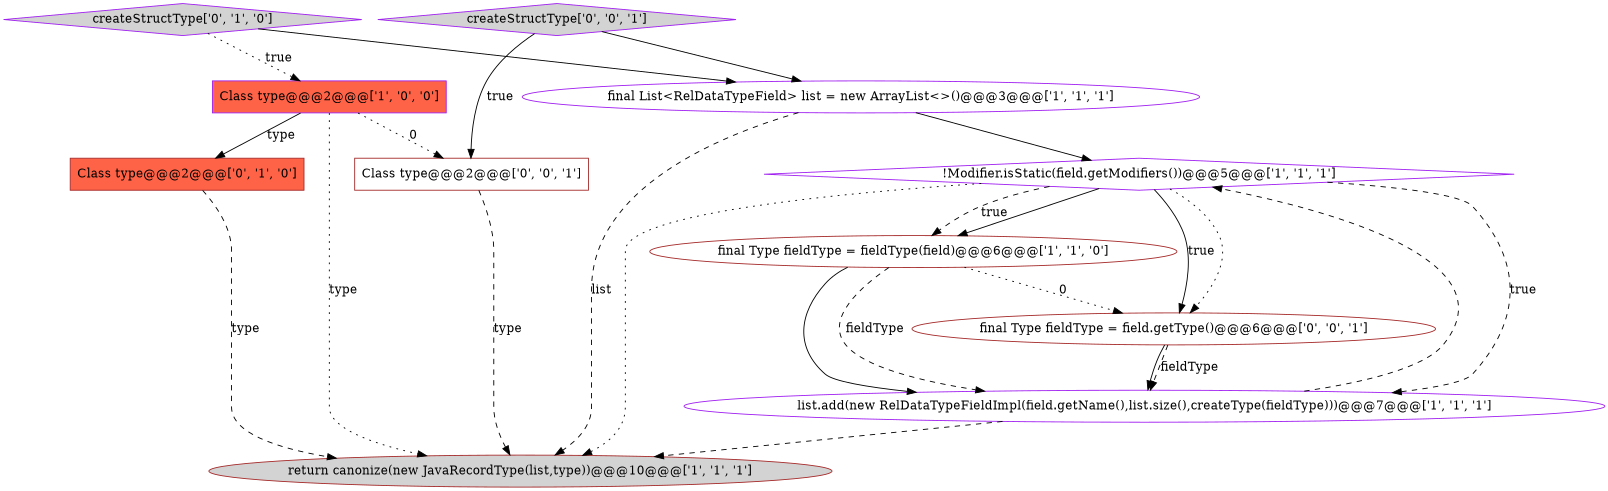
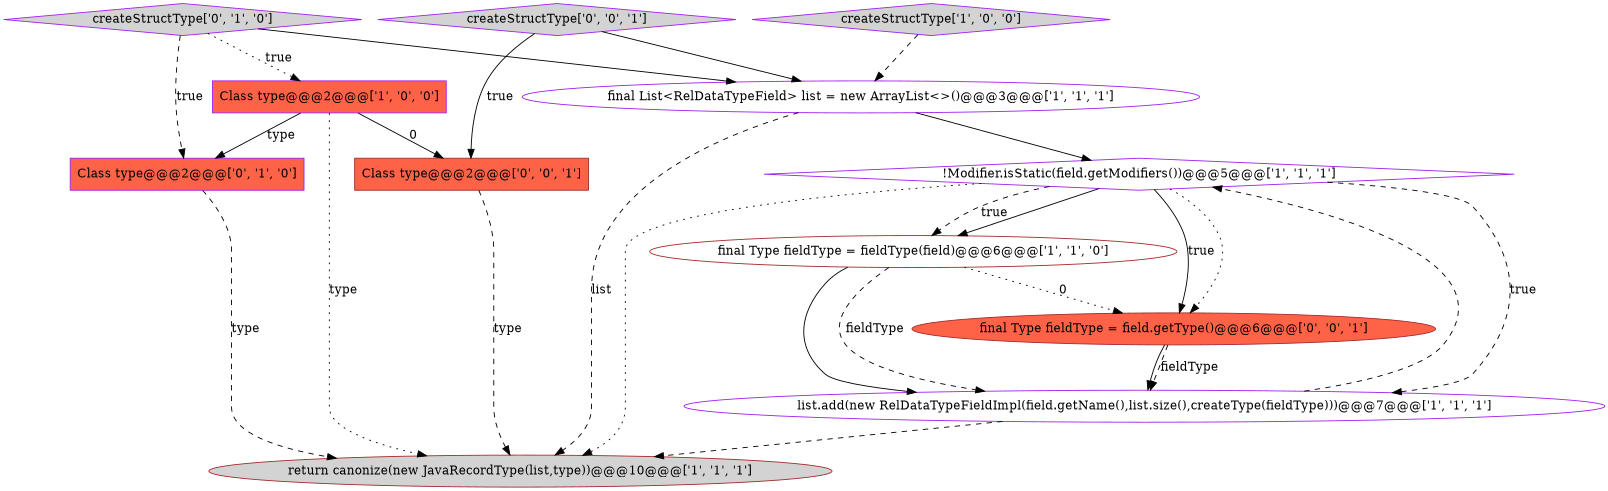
node "createStructType['1', '0', '0']": added
edge "createStructType['0', '1', '0']" -> "Class type@@@2@@@['0', '1', '0']": added, label "true"
edge "Class type@@@2@@@['1', '0', '0']" -> "Class type@@@2@@@['0', '0', '1']": style dotted -> solid
node "Class type@@@2@@@['0', '1', '0']": color brown -> purple
node "Class type@@@2@@@['0', '0', '1']": fillcolor white -> tomato
node "final Type fieldType = field.getType()@@@6@@@['0', '0', '1']": fillcolor white -> tomato
